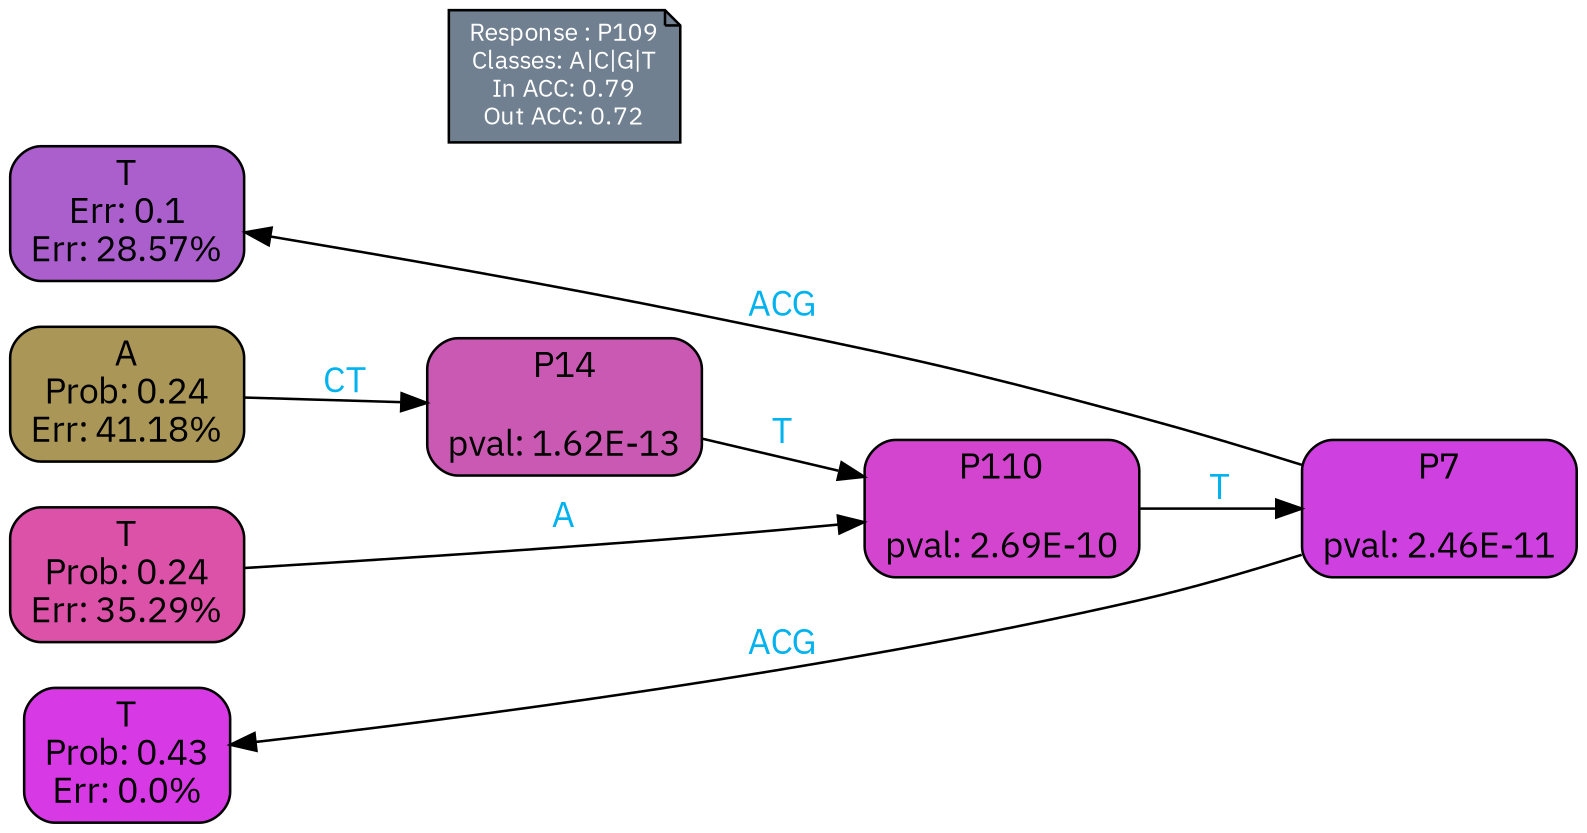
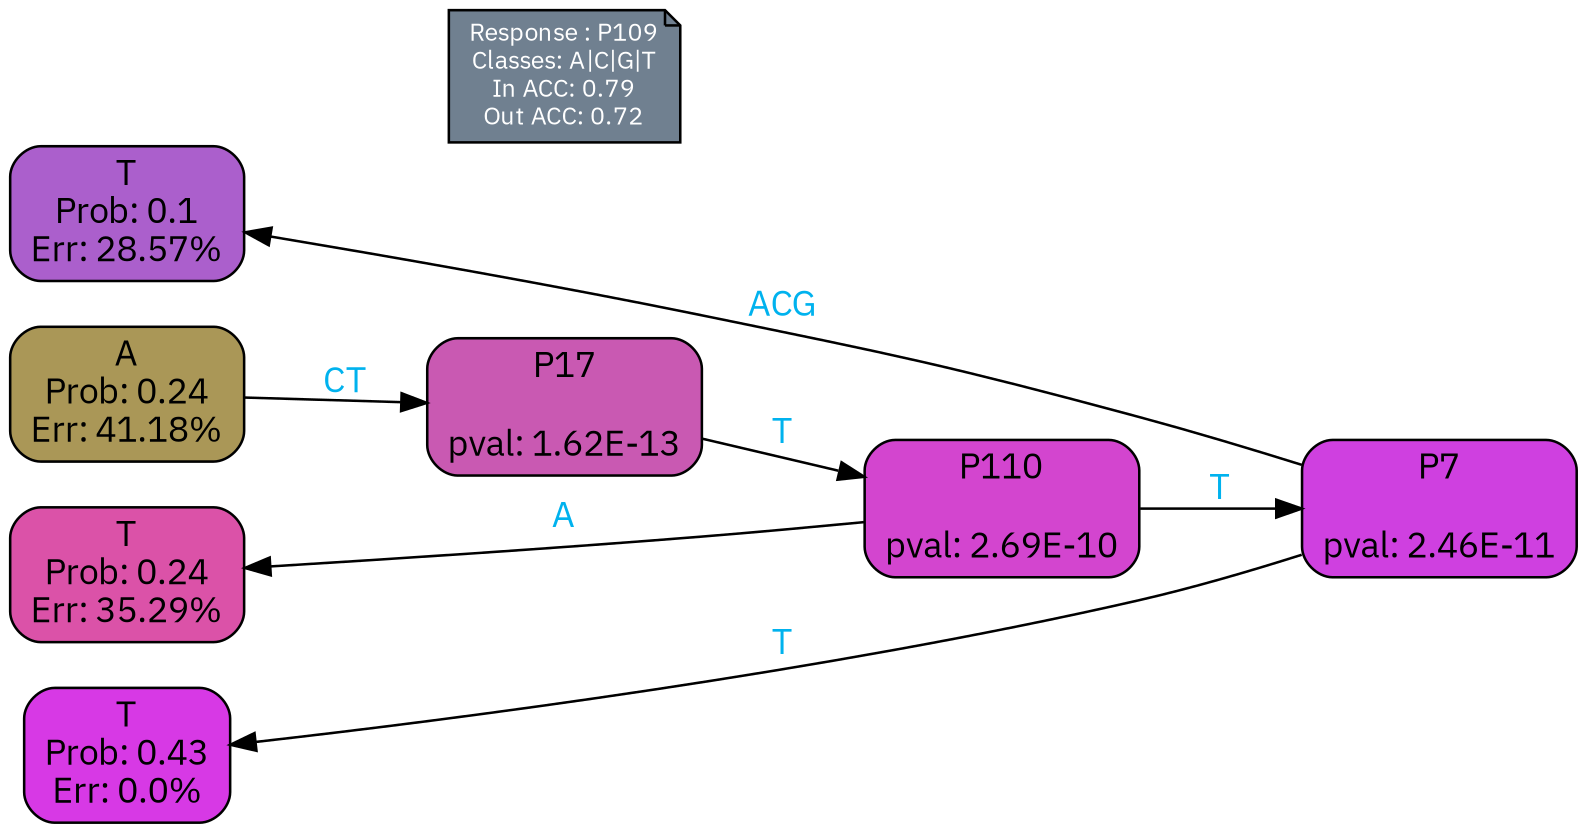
node "T Err: 0.1 Err: 28.57%": label "T Err: 0.1 Err: 28.57%" -> "T Prob: 0.1 Err: 28.57%"
node "P14 pval: 1.62E-13": label "P14 pval: 1.62E-13" -> "P17 pval: 1.62E-13"
edge "T Prob: 0.24 Err: 35.29%" -> "P110 pval: 2.69E-10": reversed
edge "P7 pval: 2.46E-11" -> "T Prob: 0.43 Err: 0.0%": label "ACG" -> "T"
